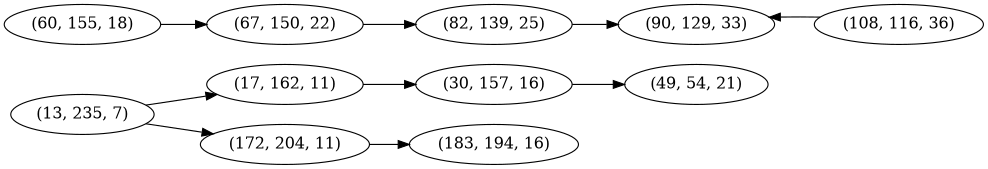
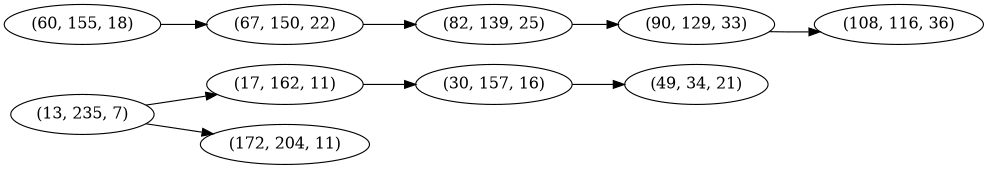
edge "(108, 116, 36)" -> "(90, 129, 33)": reversed
node "(49, 54, 21)": label "(49, 54, 21)" -> "(49, 34, 21)"
node "(183, 194, 16)": removed
